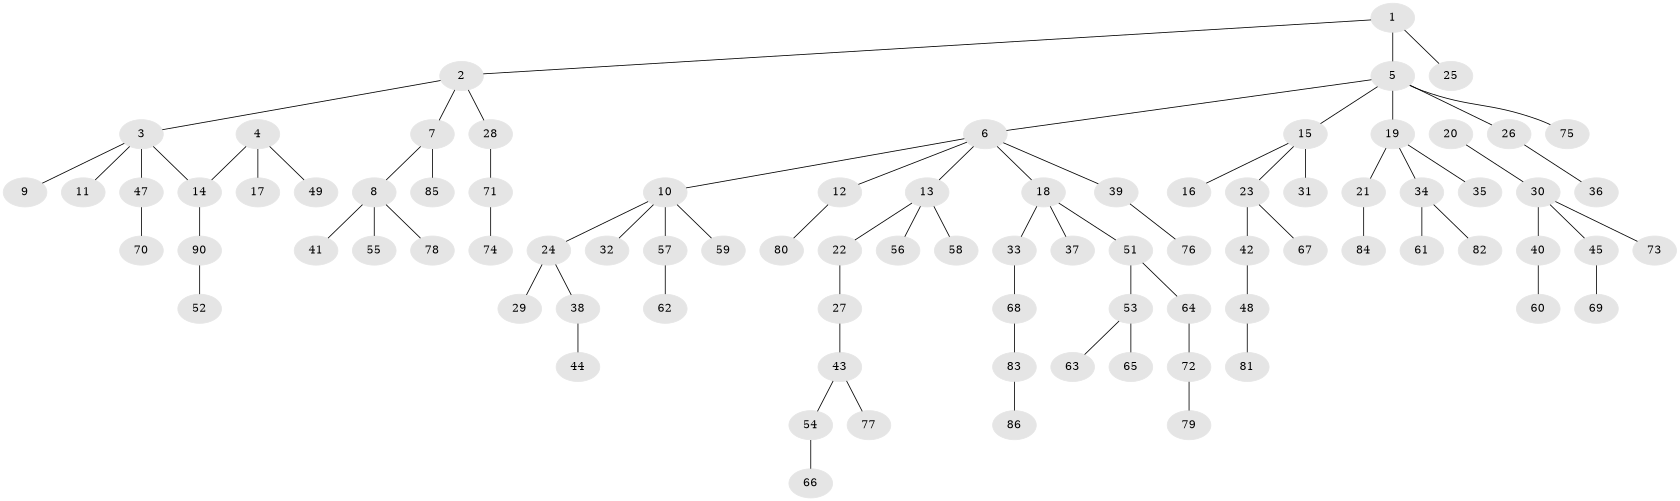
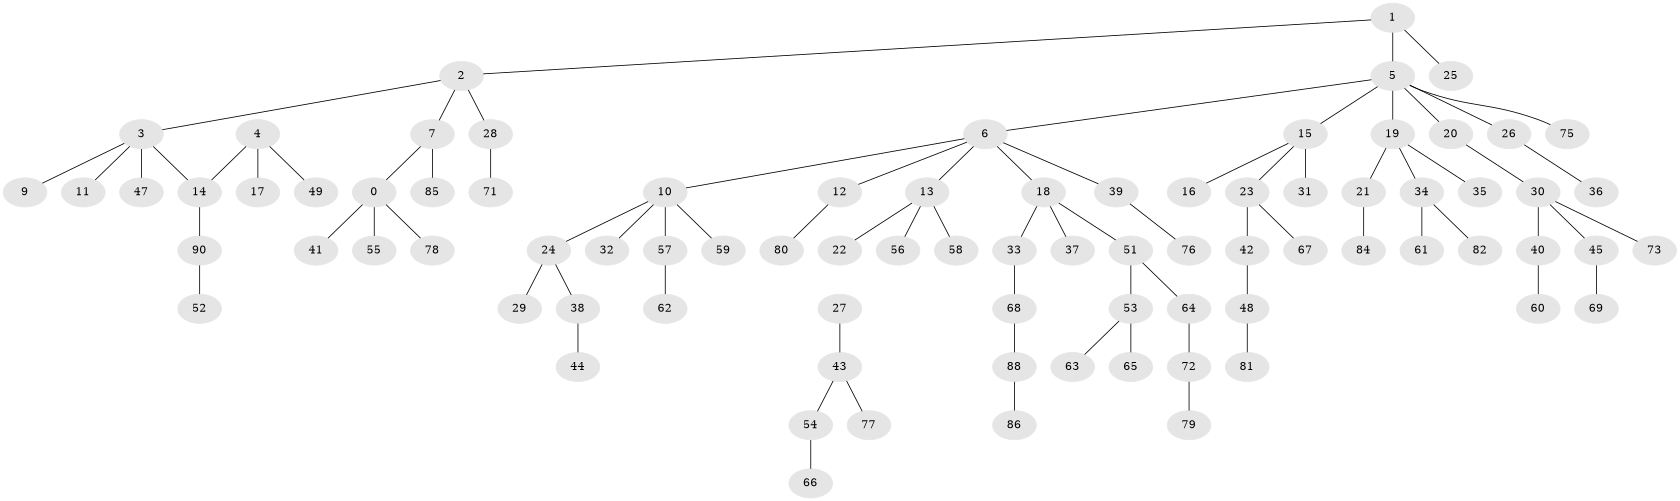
edge "5" -- "20": added
node "8": label "8" -> "0"
node "70": removed
node "74": removed
edge "22" -- "27": removed
node "83": label "83" -> "88"
